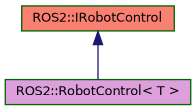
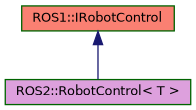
node "ROS2::IRobotControl": label "ROS2::IRobotControl" -> "ROS1::IRobotControl"
